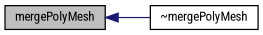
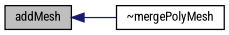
node "mergePolyMesh": label "mergePolyMesh" -> "addMesh"
